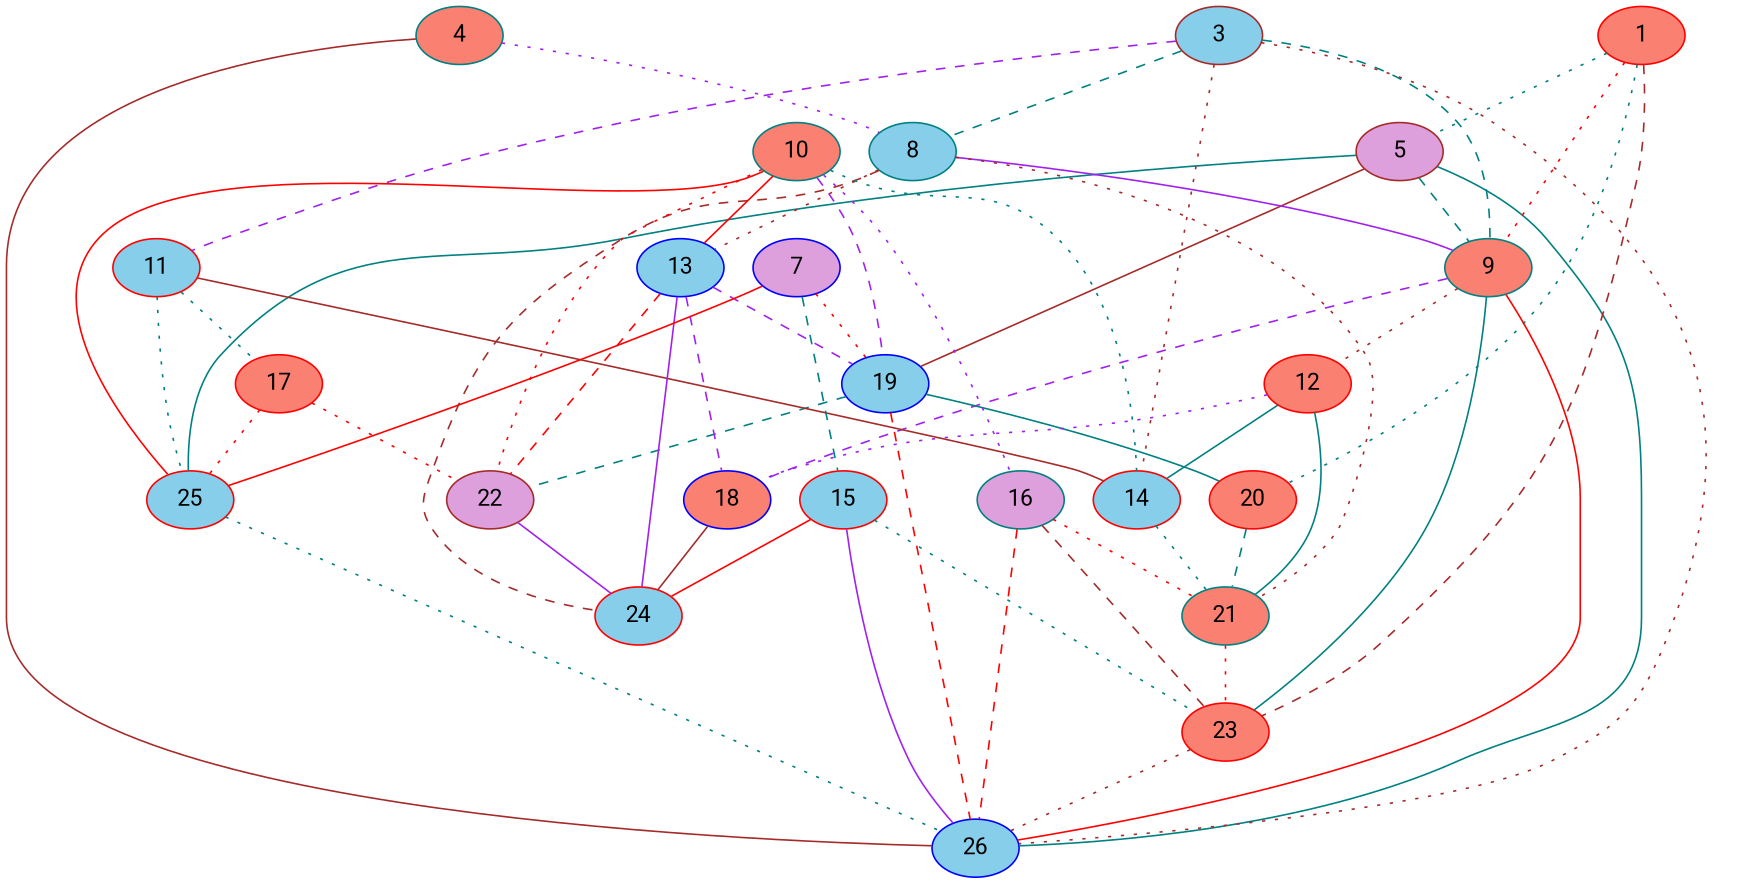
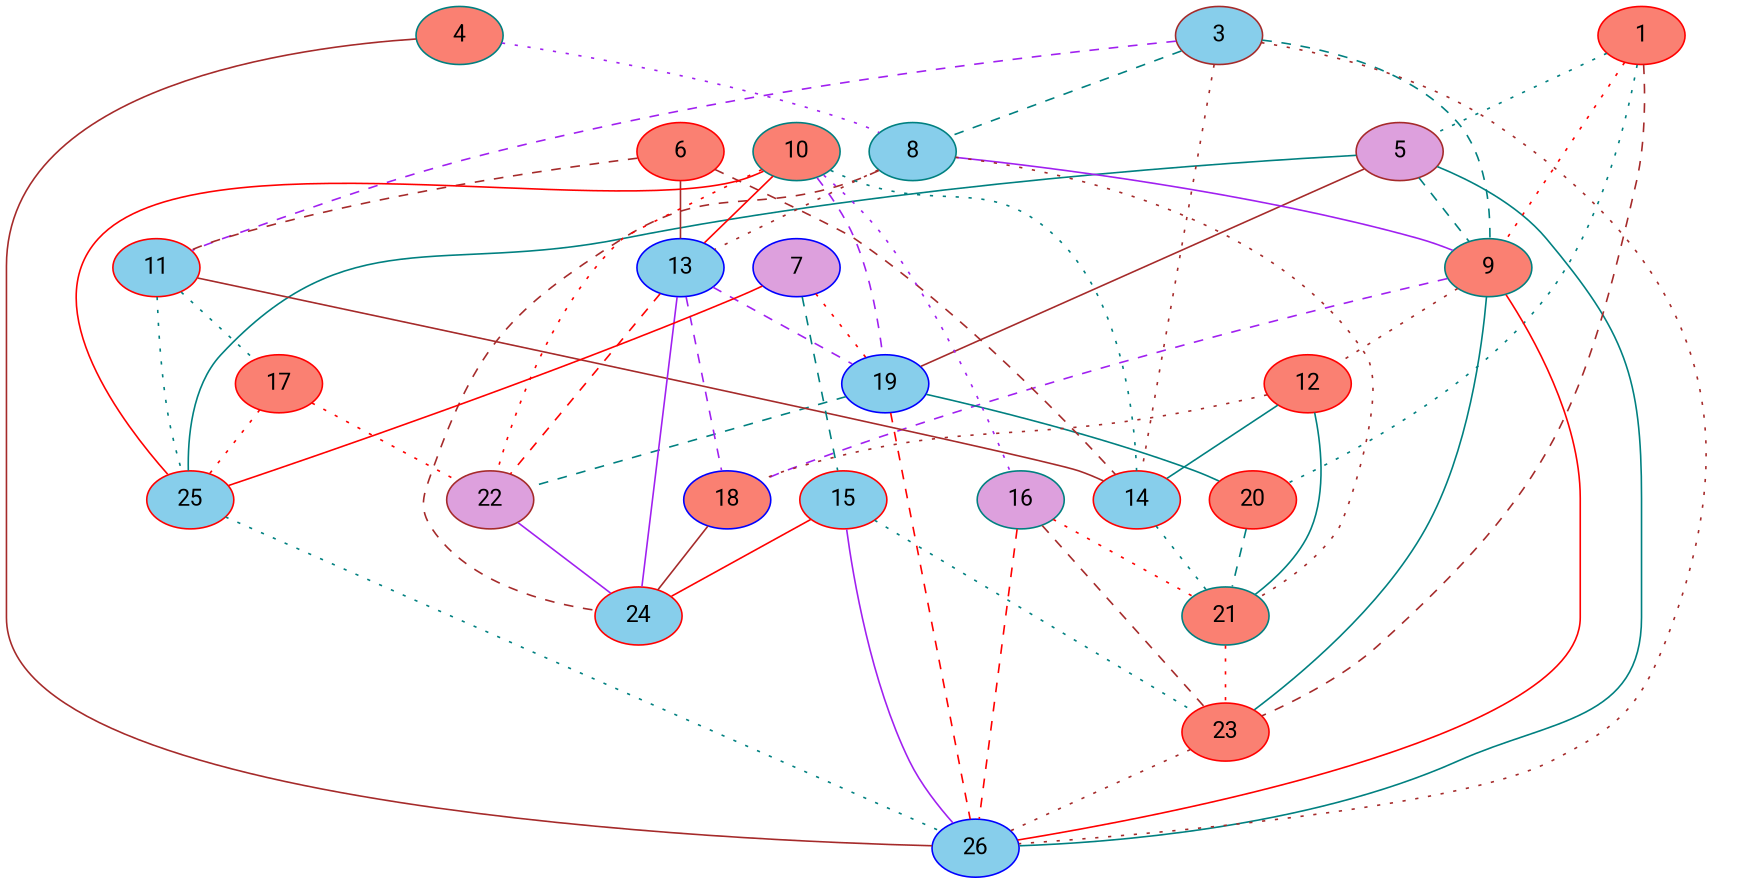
node "6": added
edge "12" -- "18": color purple -> brown
